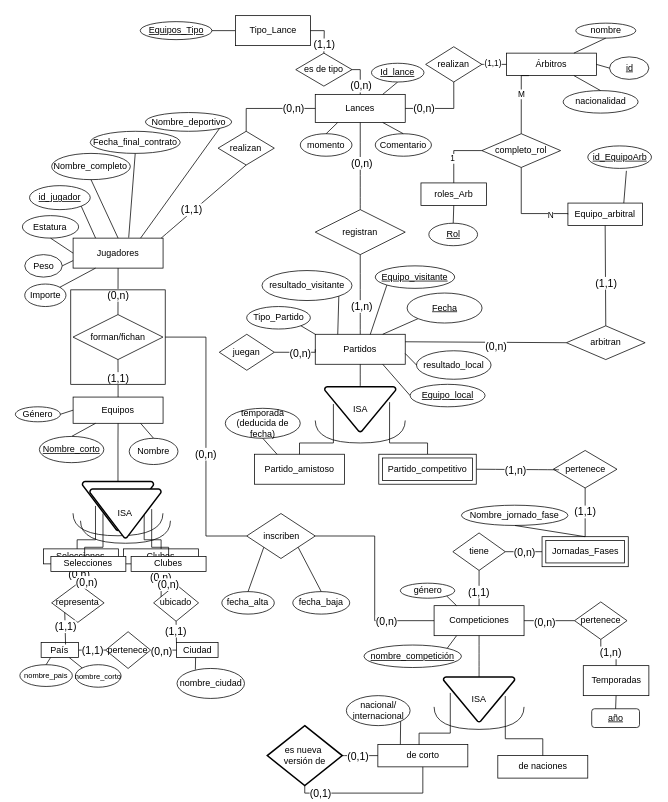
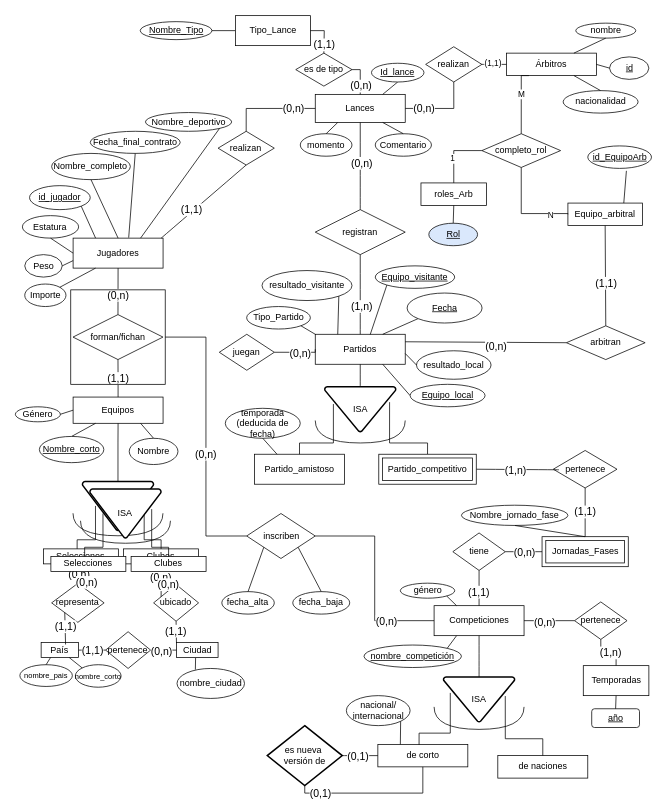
node "Equipos_Tipo": label "Equipos_Tipo" -> "Nombre_Tipo"
node "Rol": fillcolor #ffffff -> #dae8fc
